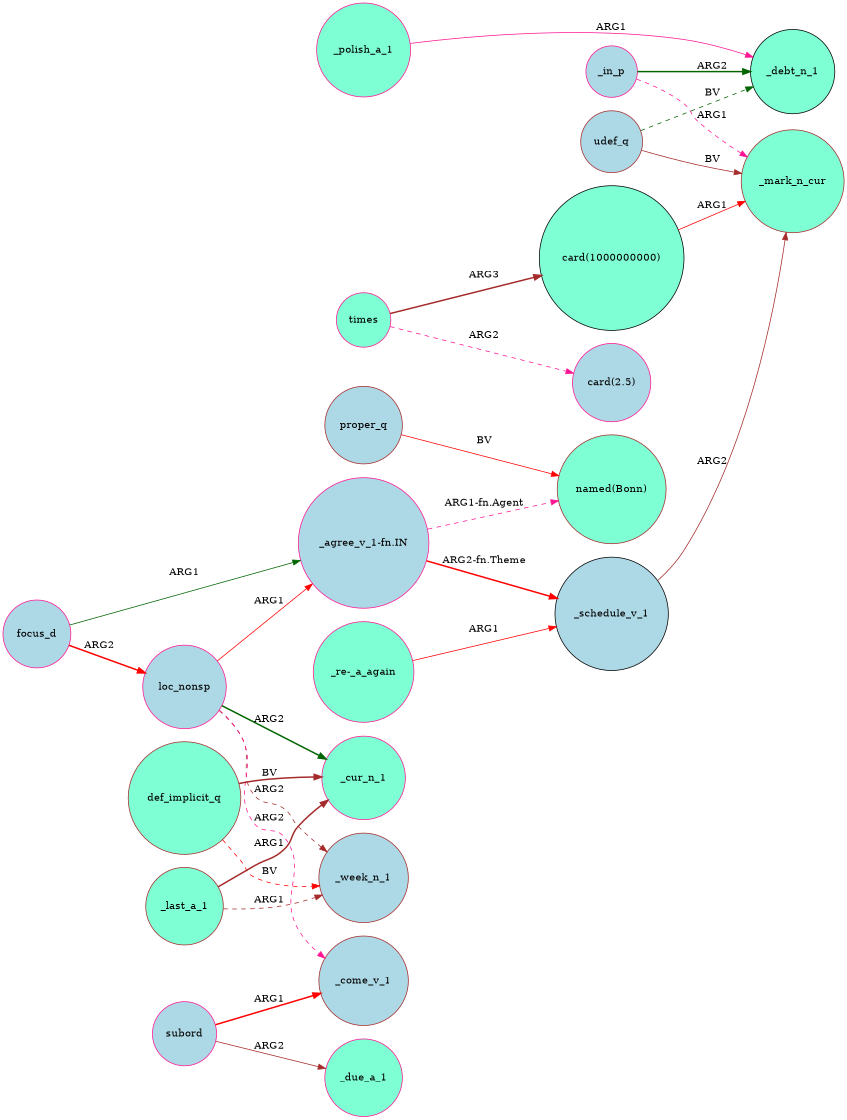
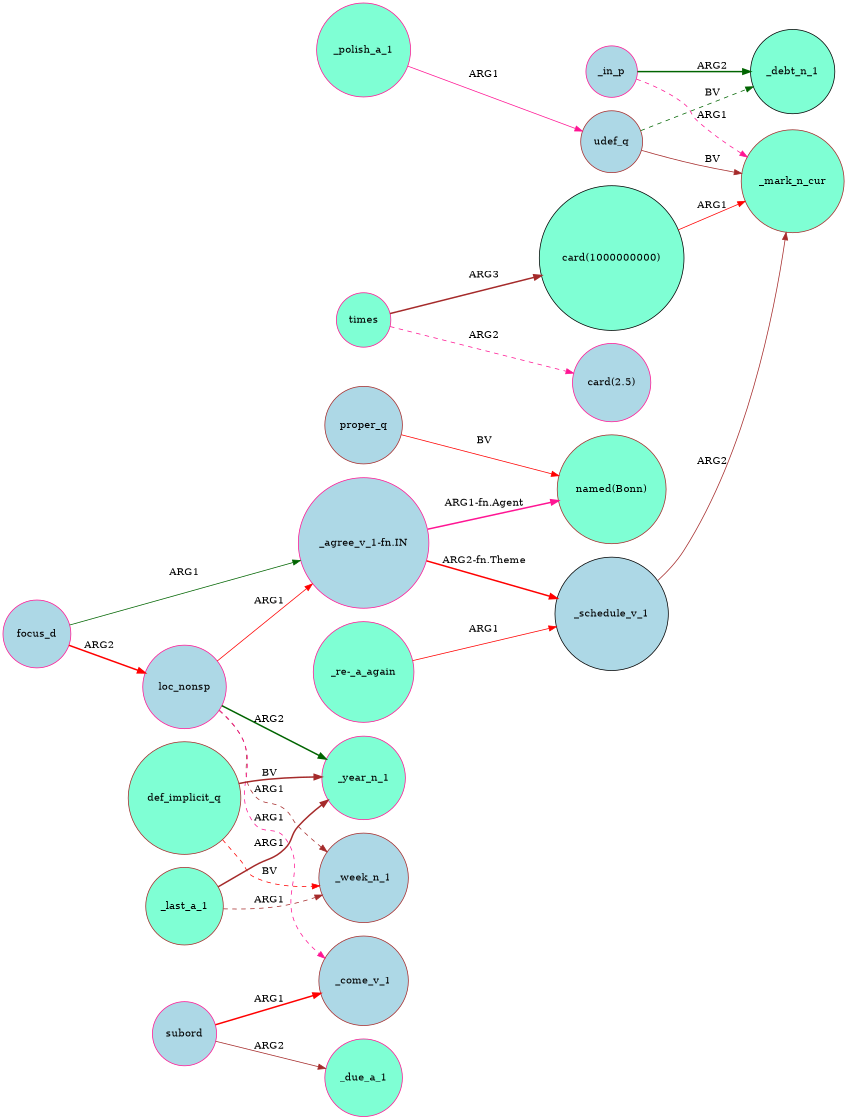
edge "_polish_a_1" -> "_debt_n_1": now "_polish_a_1" -> "udef_q"
edge "_agree_v_1-fn.IN" -> "named(Bonn)": style dashed -> bold
node "_cur_n_1": label "_cur_n_1" -> "_year_n_1"
edge "loc_nonsp" -> "_week_n_1": label "ARG2" -> "ARG1"
edge "loc_nonsp" -> "_come_v_1": label "ARG2" -> "ARG1"
